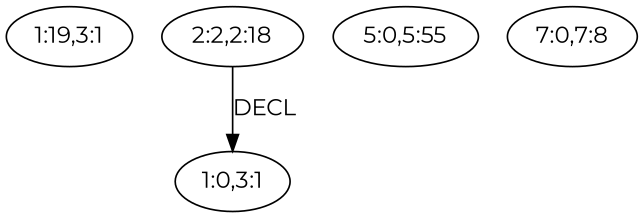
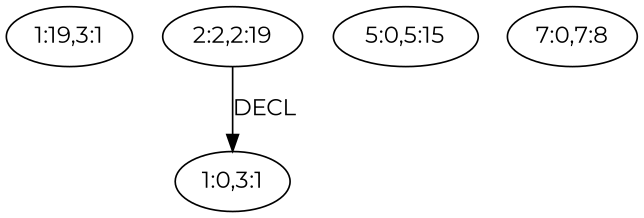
node "2:2,2:18": label "2:2,2:18" -> "2:2,2:19"
node "5:0,5:55": label "5:0,5:55" -> "5:0,5:15"
